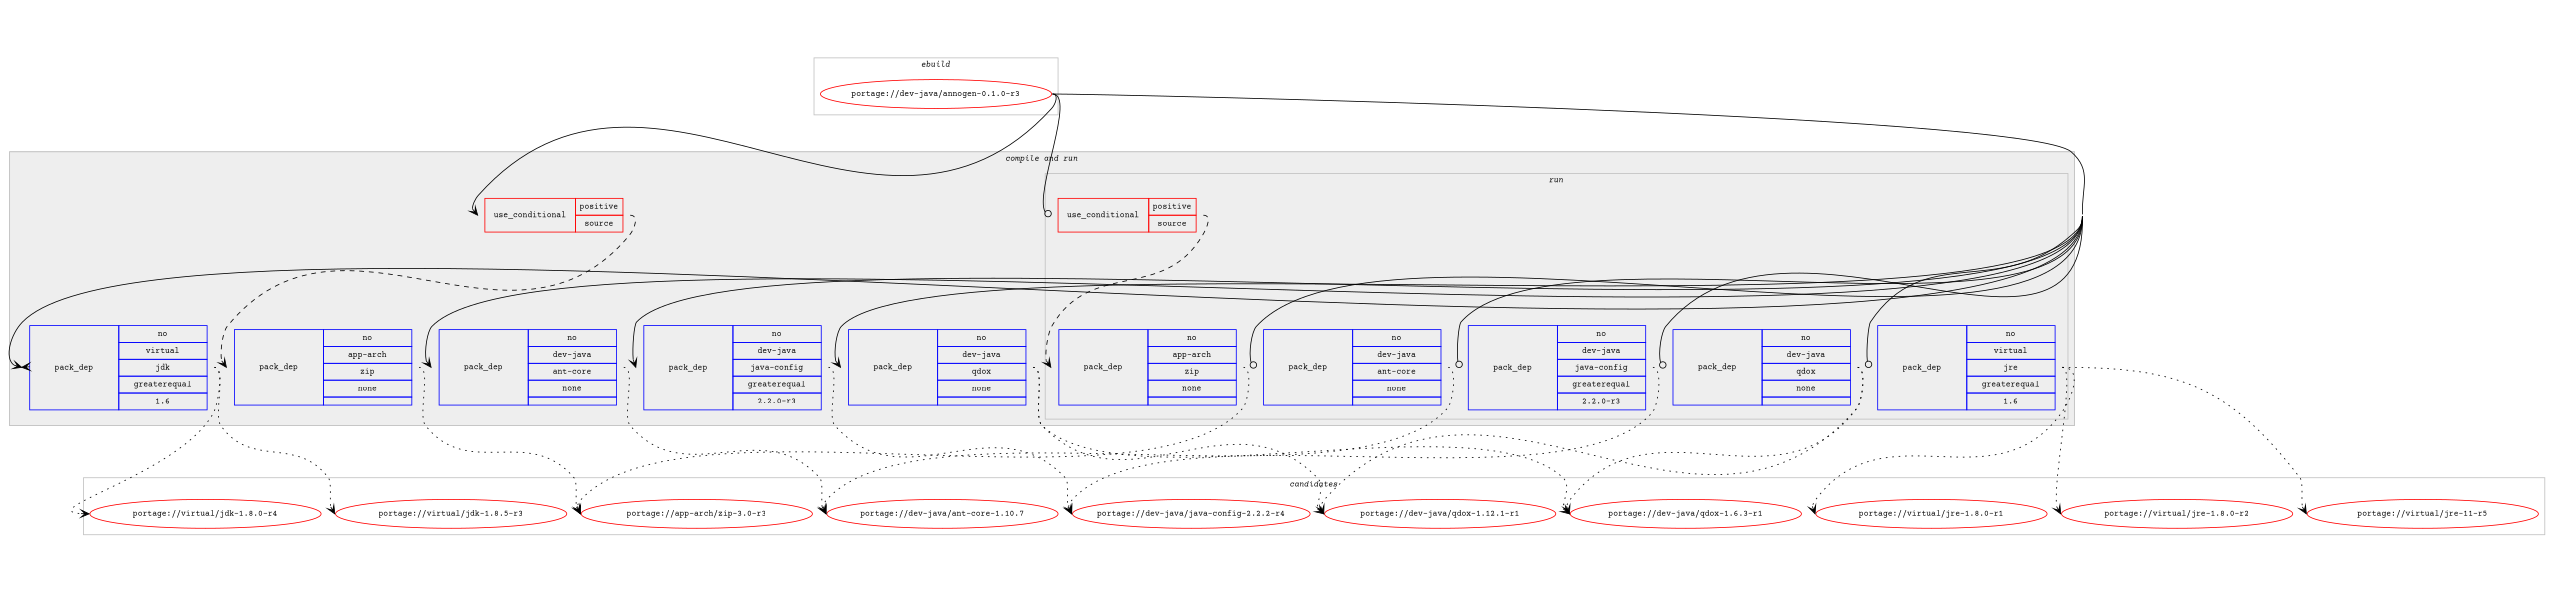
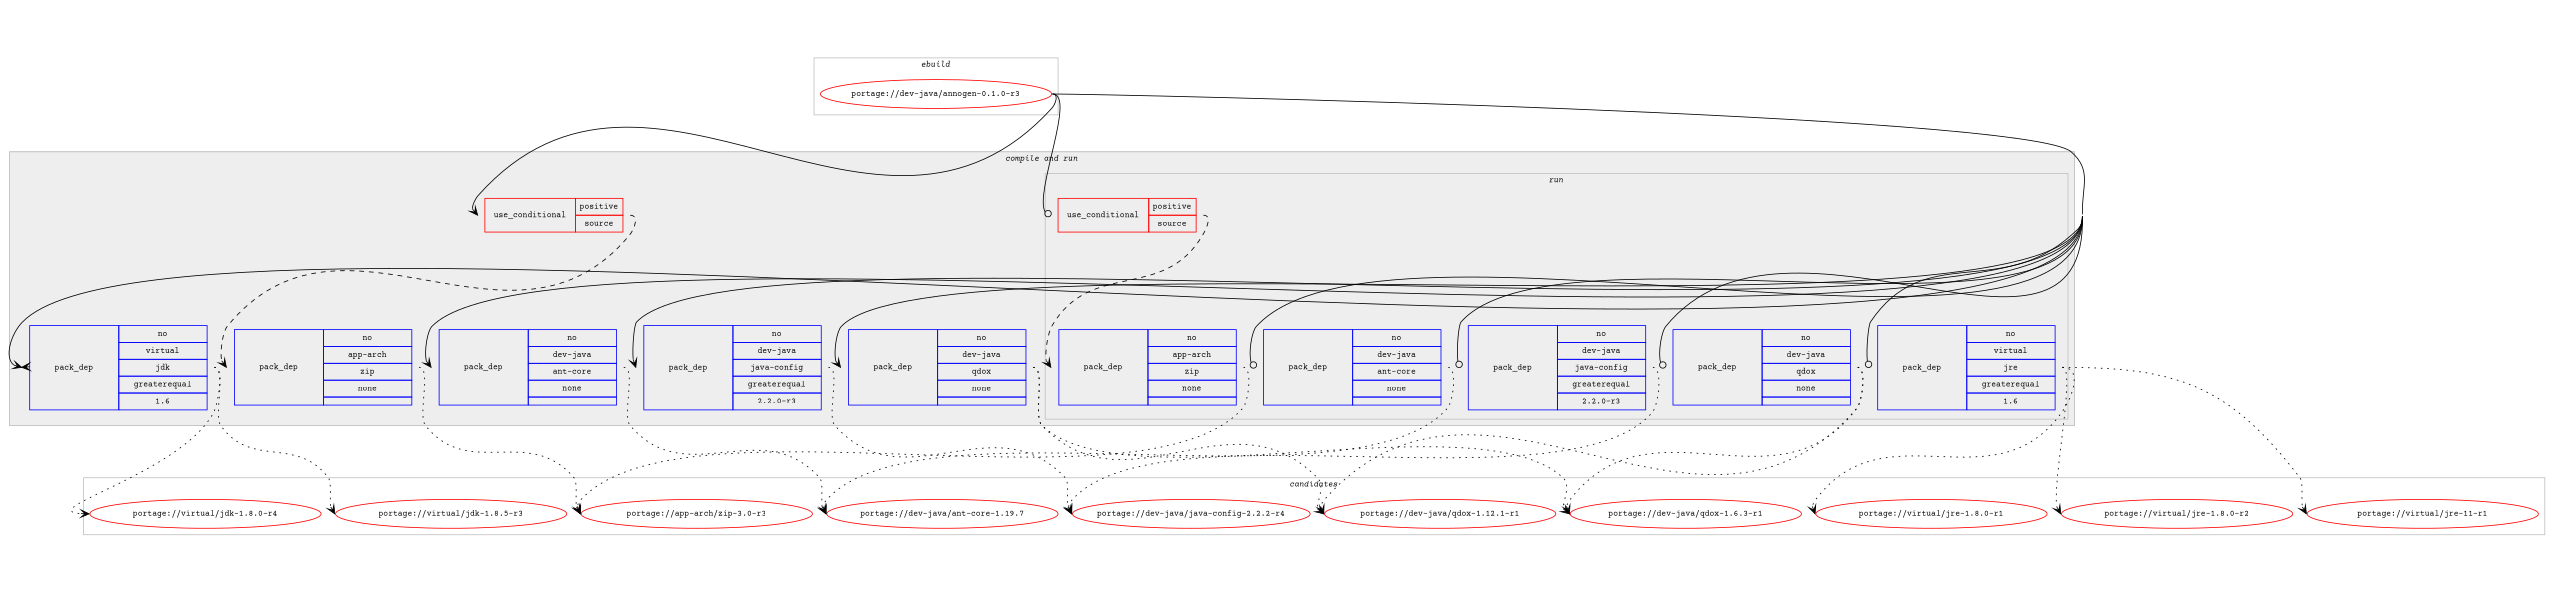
node "portage://dev-java/ant-core-1.10.7": label "portage://dev-java/ant-core-1.10.7" -> "portage://dev-java/ant-core-1.19.7"
node "portage://virtual/jre-11-r5": label "portage://virtual/jre-11-r5" -> "portage://virtual/jre-11-r1"
